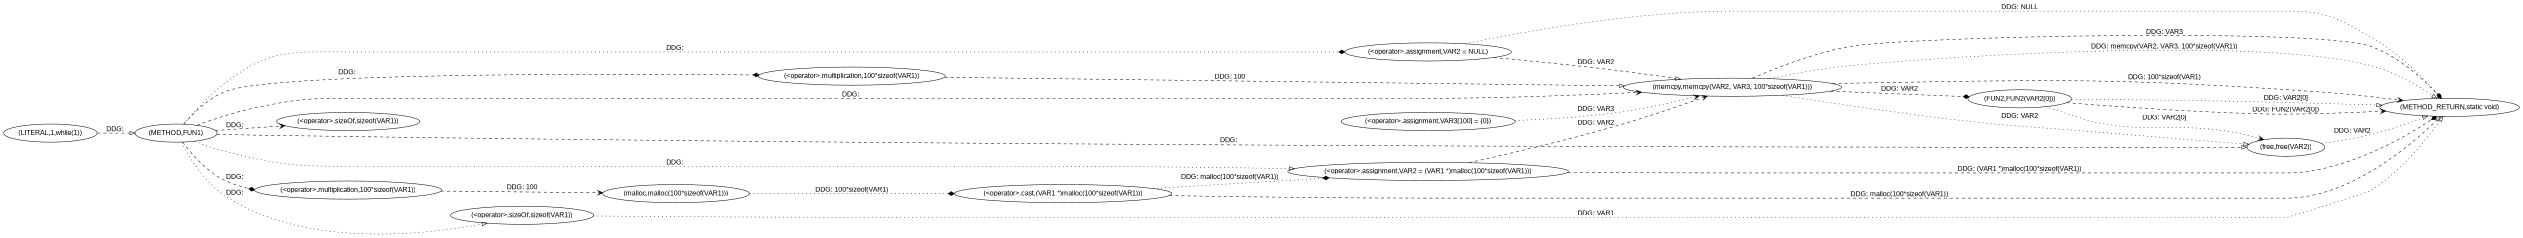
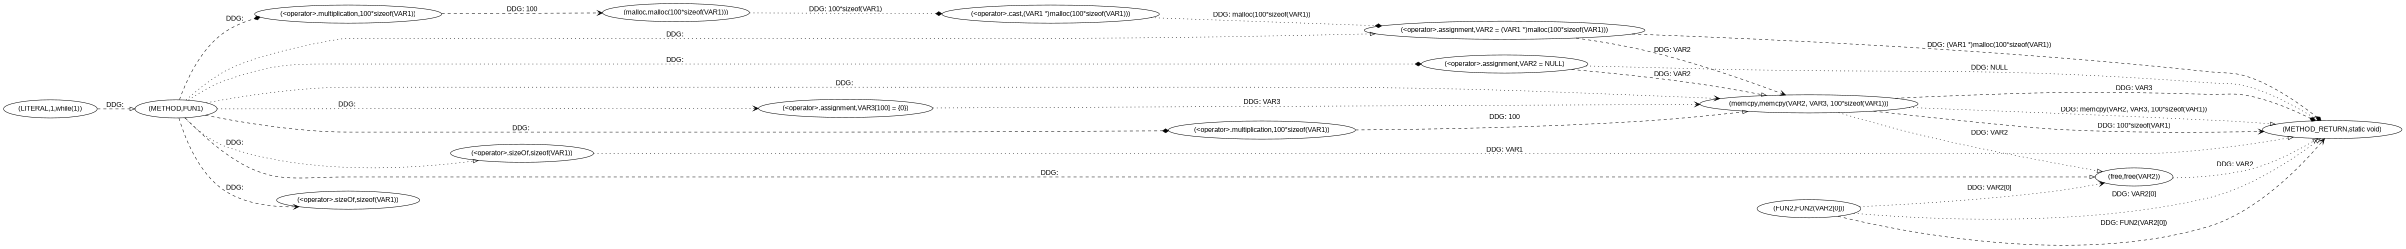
edge "(memcpy,memcpy(VAR2, VAR3, 100*sizeof(VAR1)))" -> "(FUN2,FUN2(VAR2[0]))": removed, label "DDG: VAR2"
edge "(METHOD,FUN1)" -> "(memcpy,memcpy(VAR2, VAR3, 100*sizeof(VAR1)))": style dashed -> dotted
edge "(METHOD,FUN1)" -> "(<operator>.assignment,VAR3[100] = {0})": added, label "DDG:"
edge "(<operator>.cast,(VAR1 *)malloc(100*sizeof(VAR1)))" -> "(METHOD_RETURN,static void)": removed, label "DDG: malloc(100*sizeof(VAR1))"
